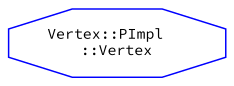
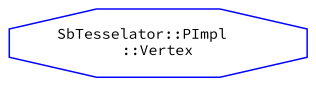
node "Vertex::PImpl ::Vertex": label "Vertex::PImpl ::Vertex" -> "SbTesselator::PImpl ::Vertex"
